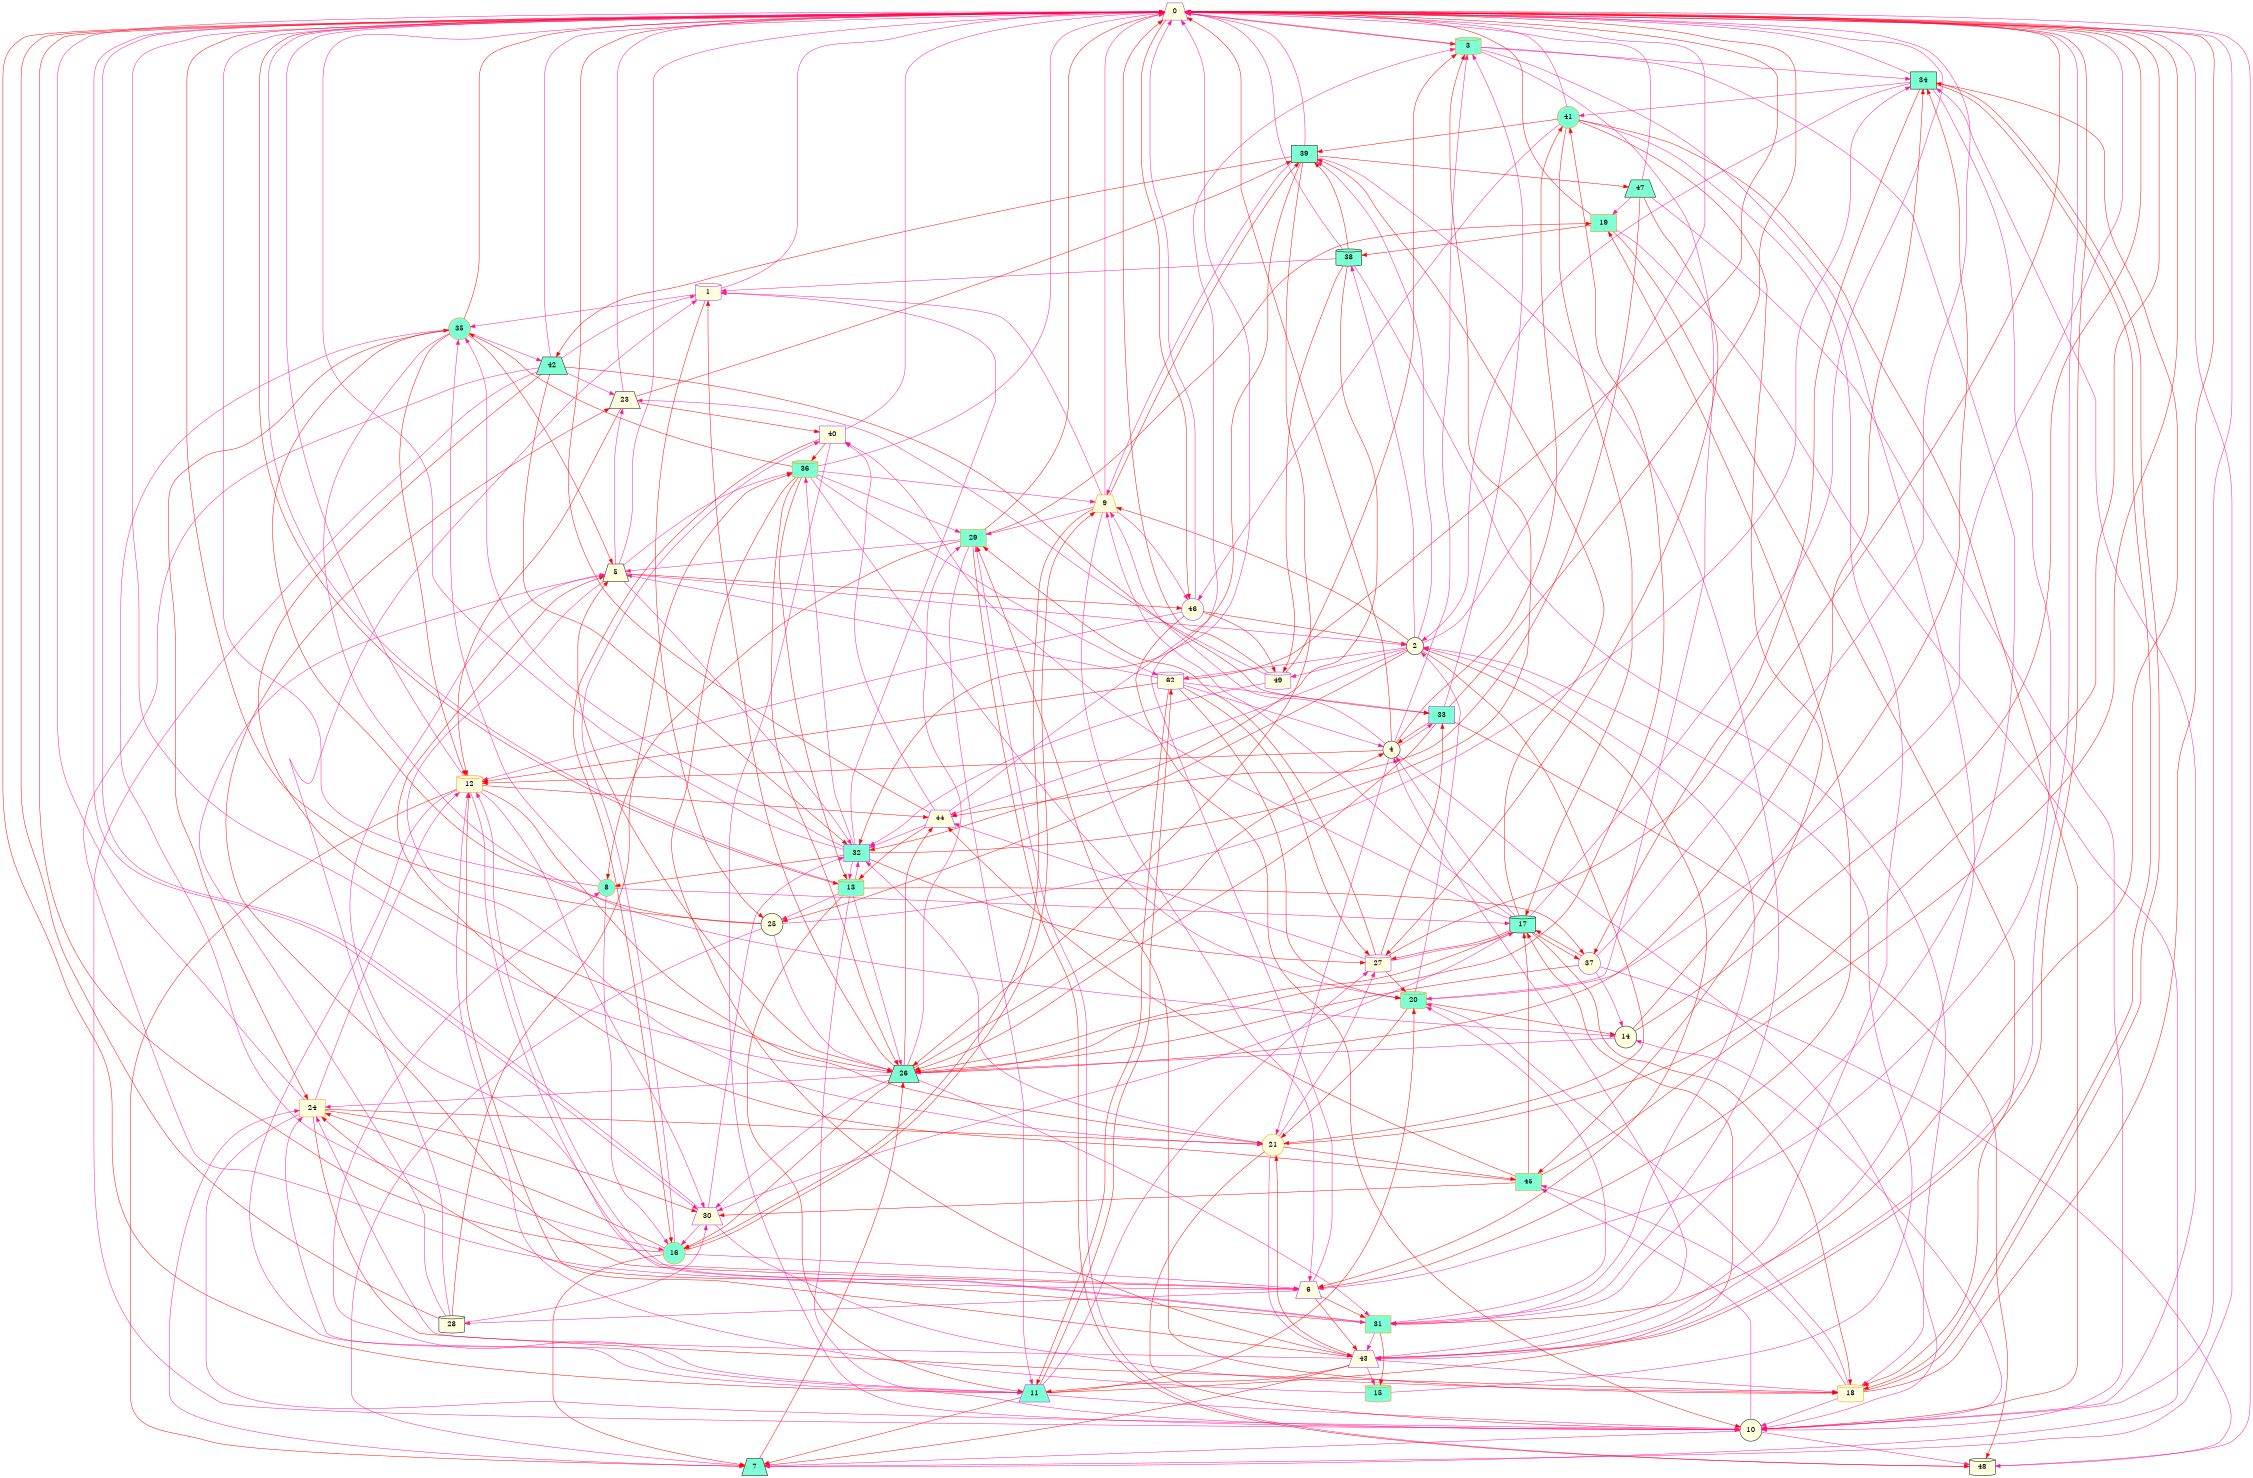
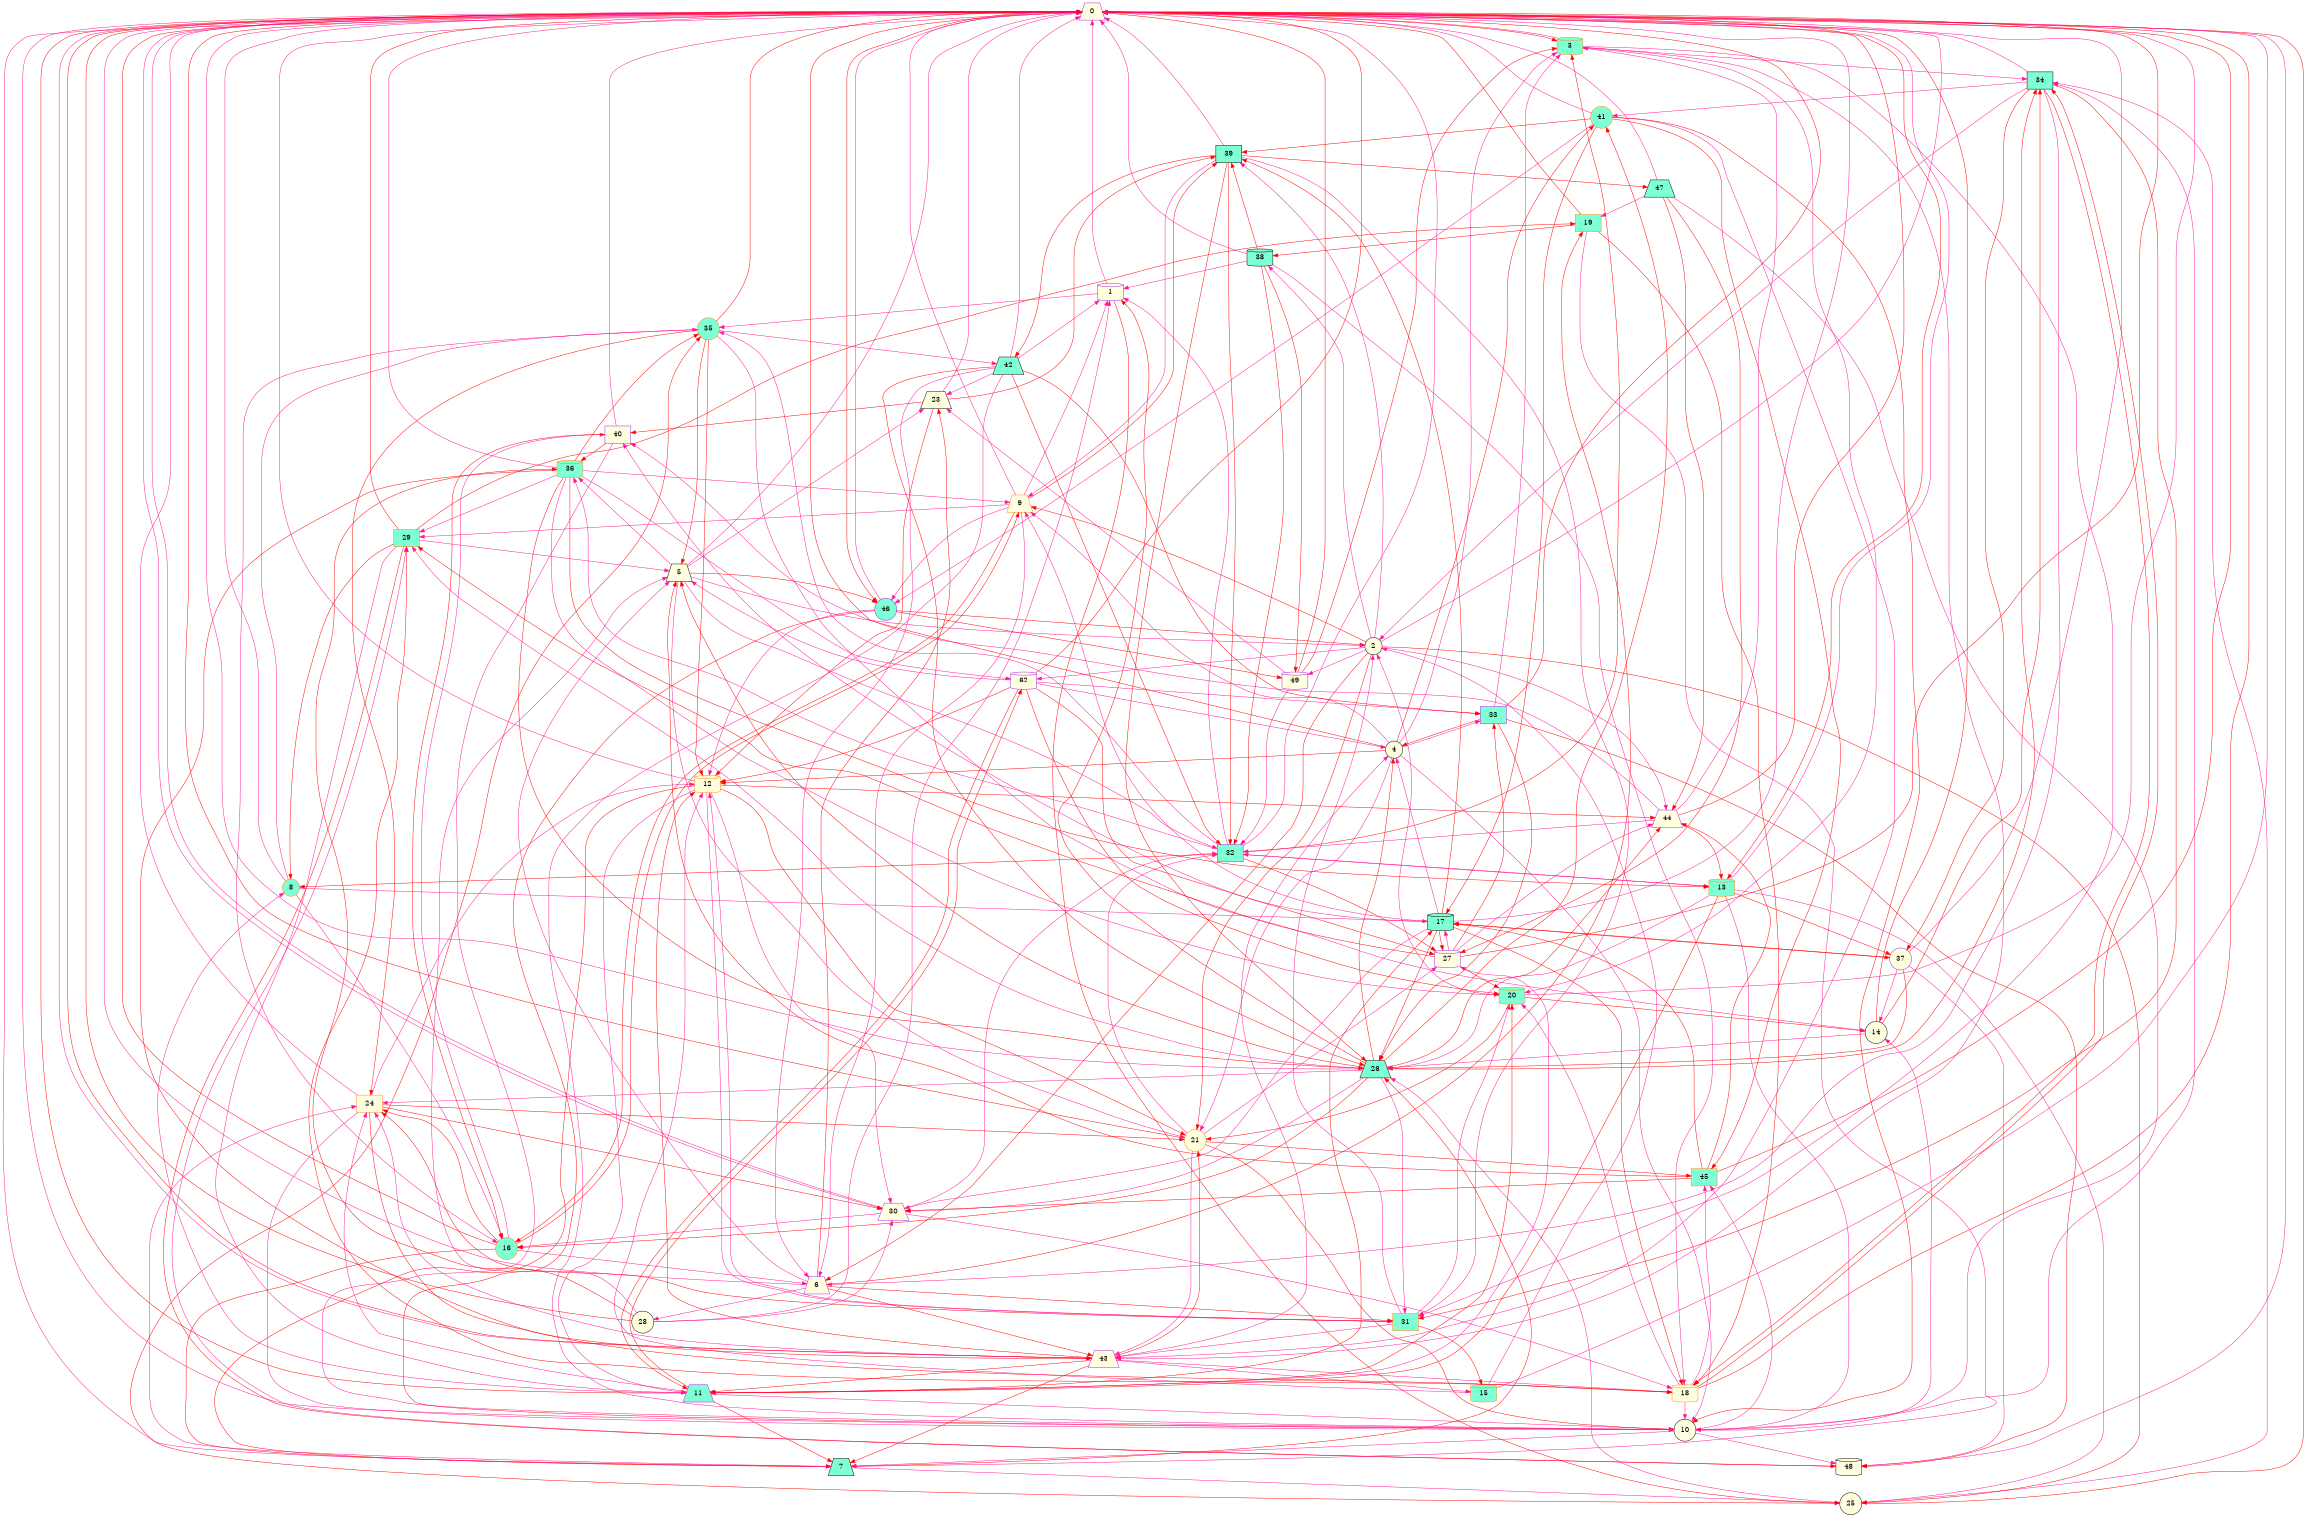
edge "15" -> "0": added
node "46": fillcolor lightyellow -> aquamarine
edge "25" -> "7": reversed
node "28": shape cylinder -> circle
